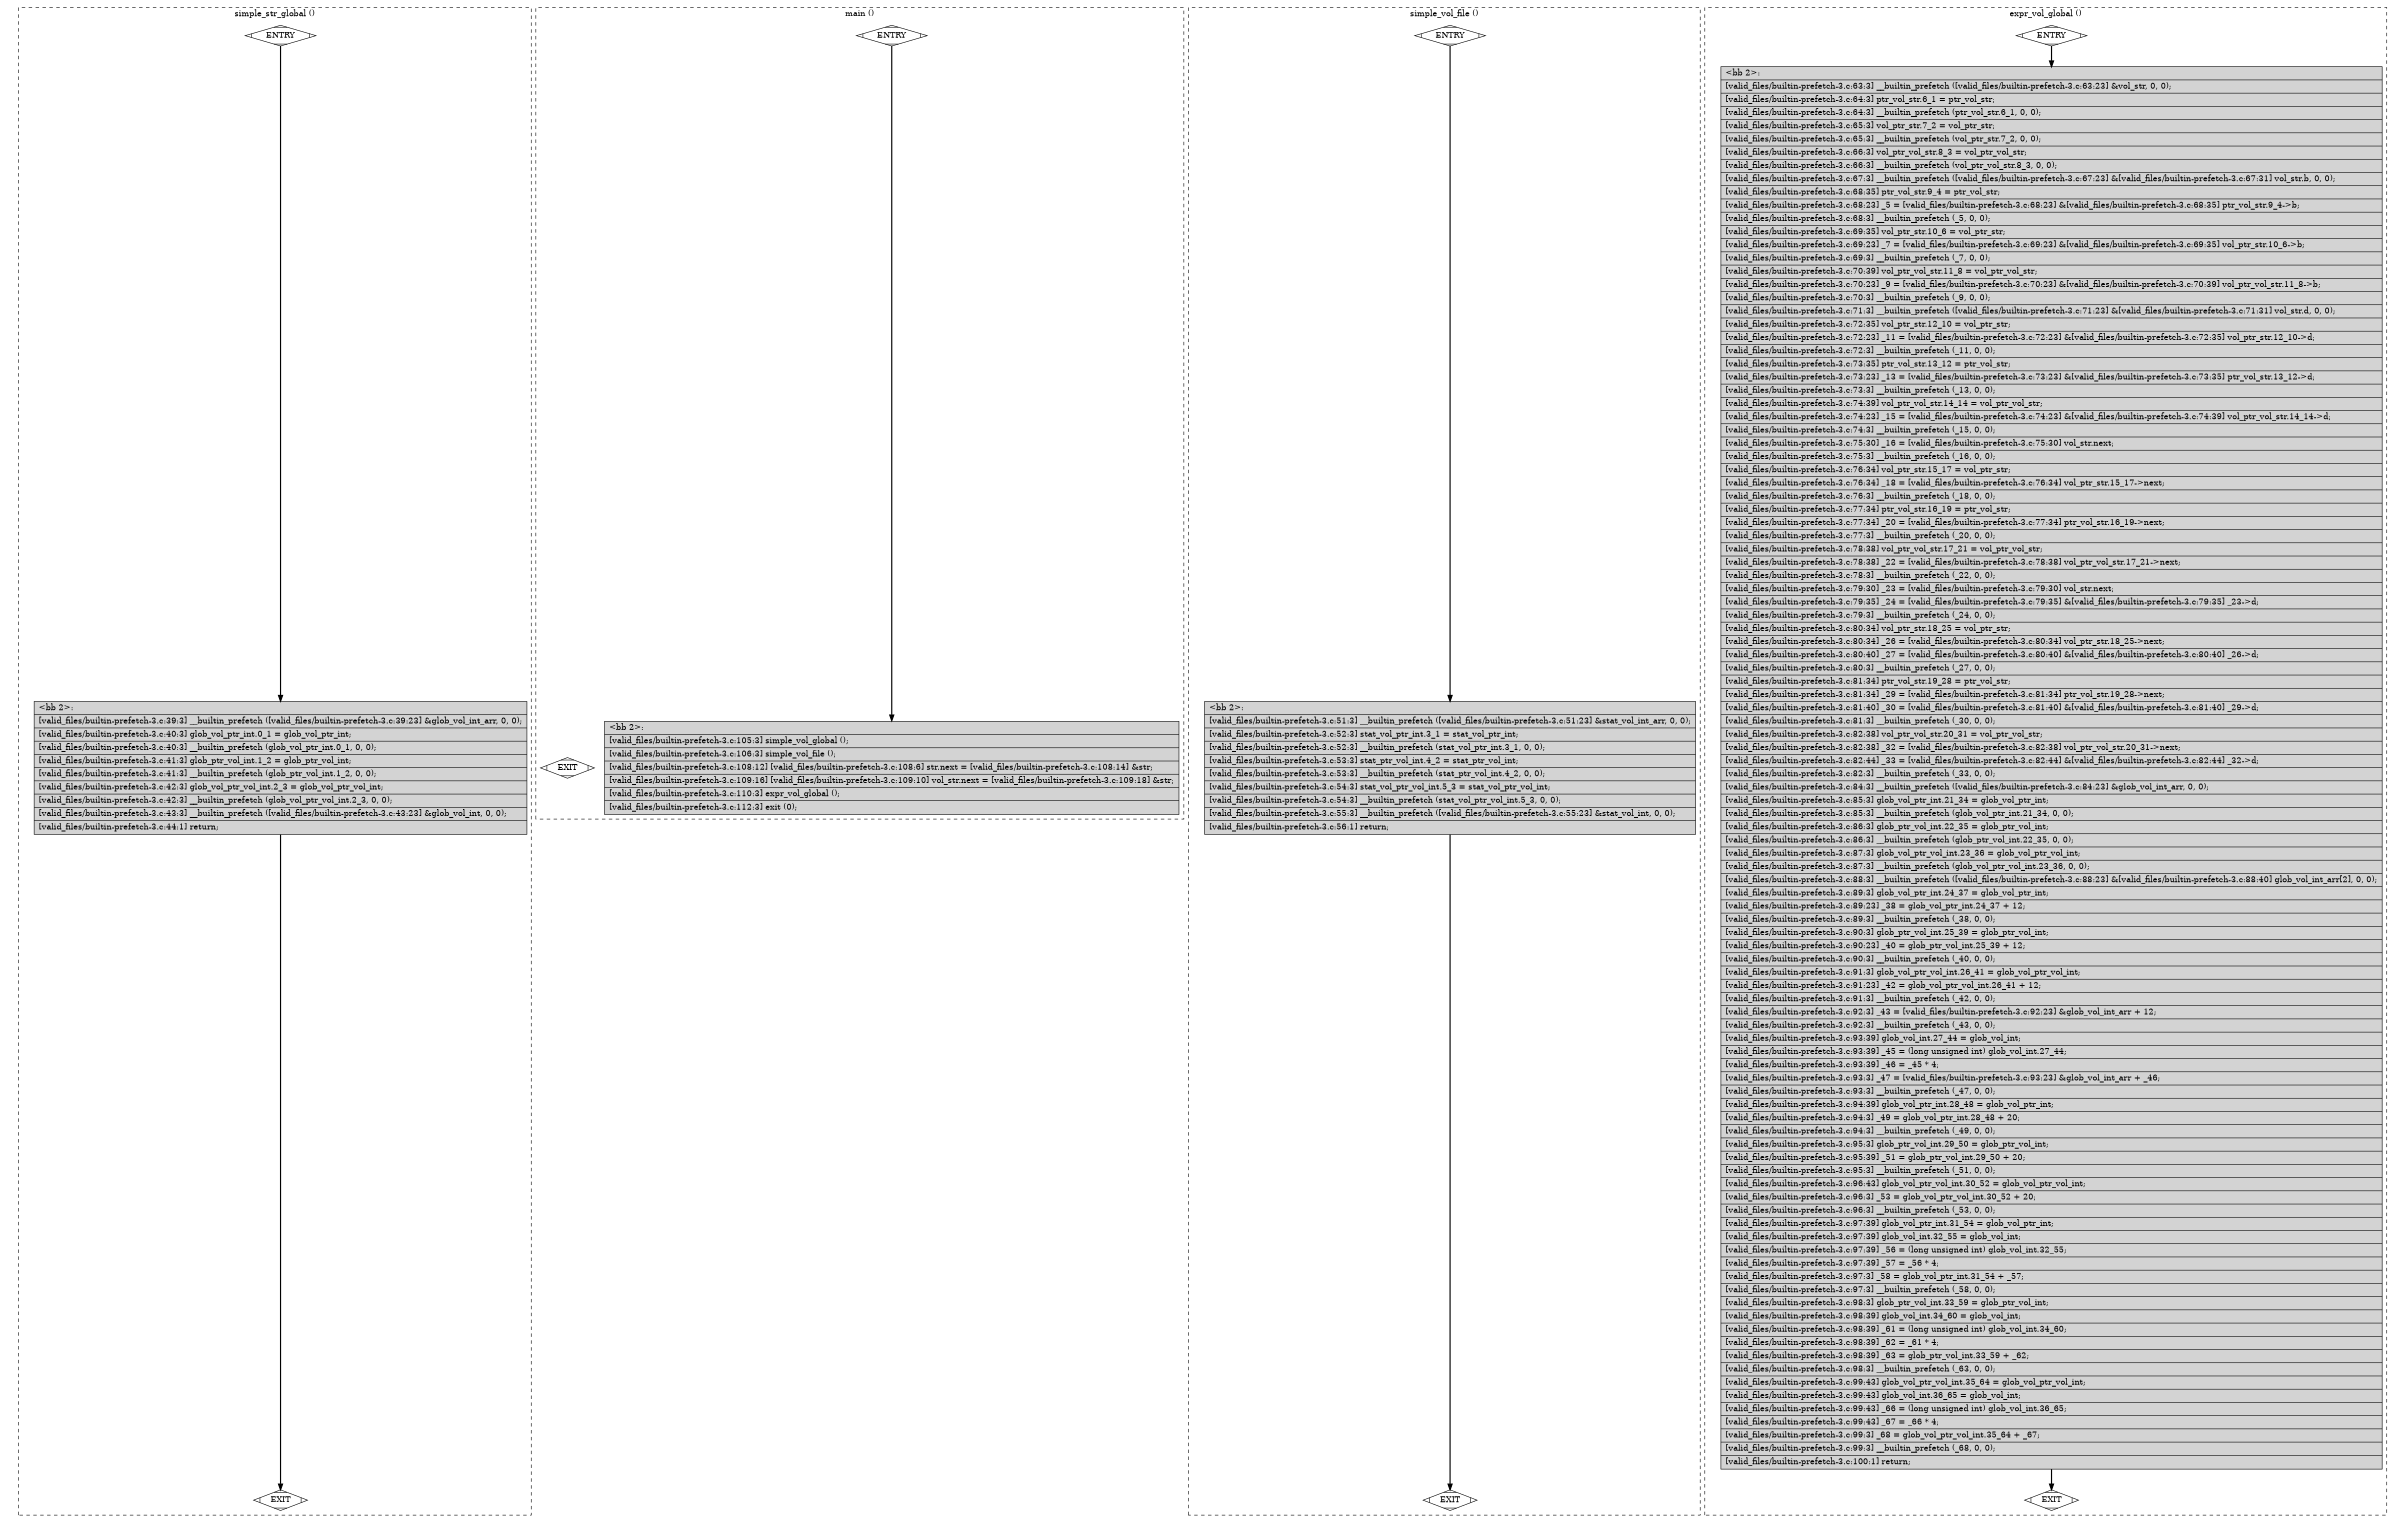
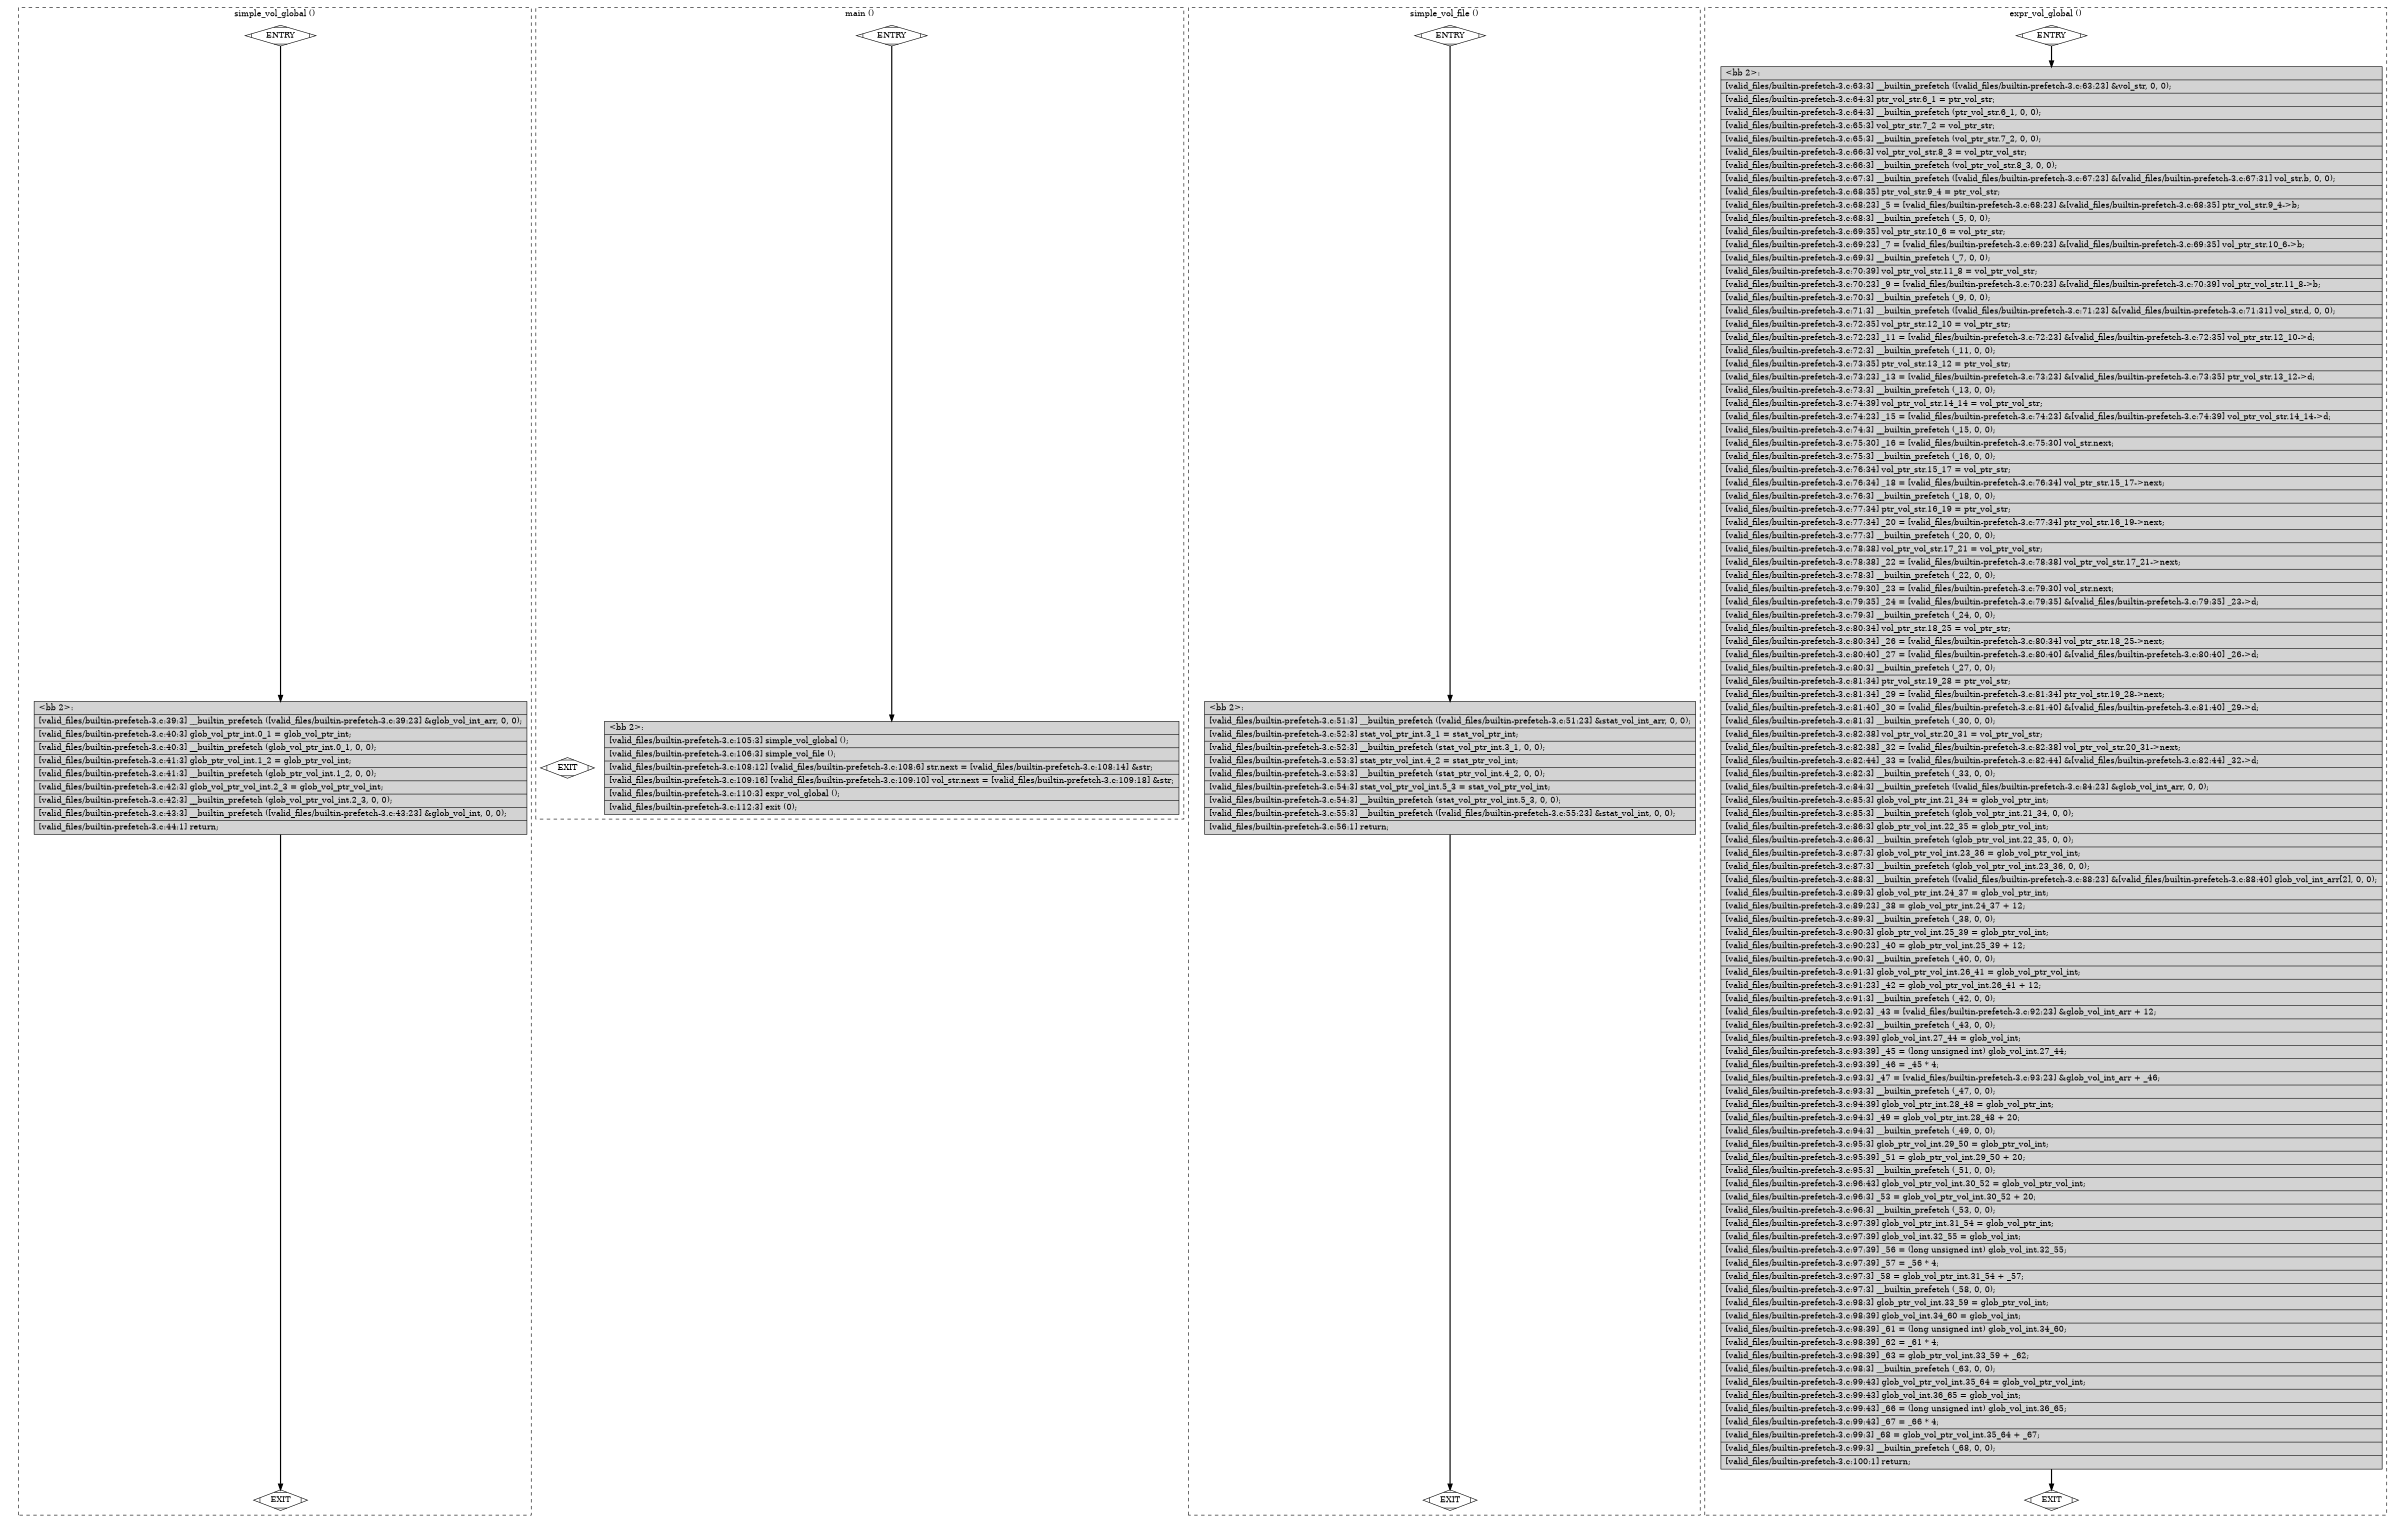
cluster "simple_str_global ()": label "simple_str_global ()" -> "simple_vol_global ()"
